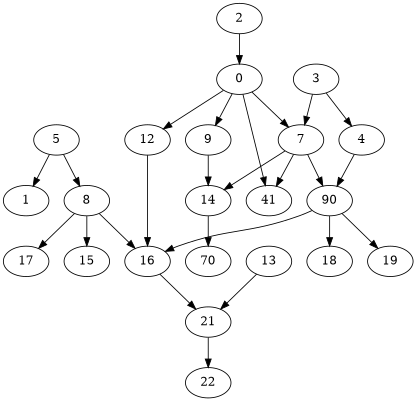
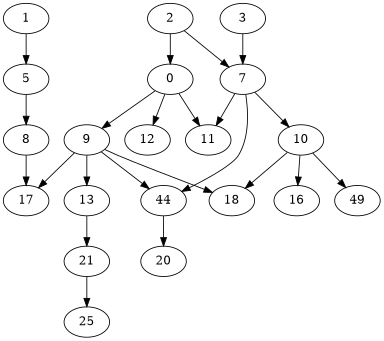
edge "0" -> "7": now "2" -> "7"
node "4": removed
edge "9" -> "13": added
edge "5" -> "1": reversed
edge "9" -> "17": added
edge "9" -> "18": added
edge "12" -> "16": removed
node "14": label "14" -> "44"
node "41": label "41" -> "11"
node "90": label "90" -> "10"
edge "8" -> "16": removed
node "15": removed
node "70": label "70" -> "20"
node "19": label "19" -> "49"
edge "16" -> "21": removed
node "22": label "22" -> "25"
